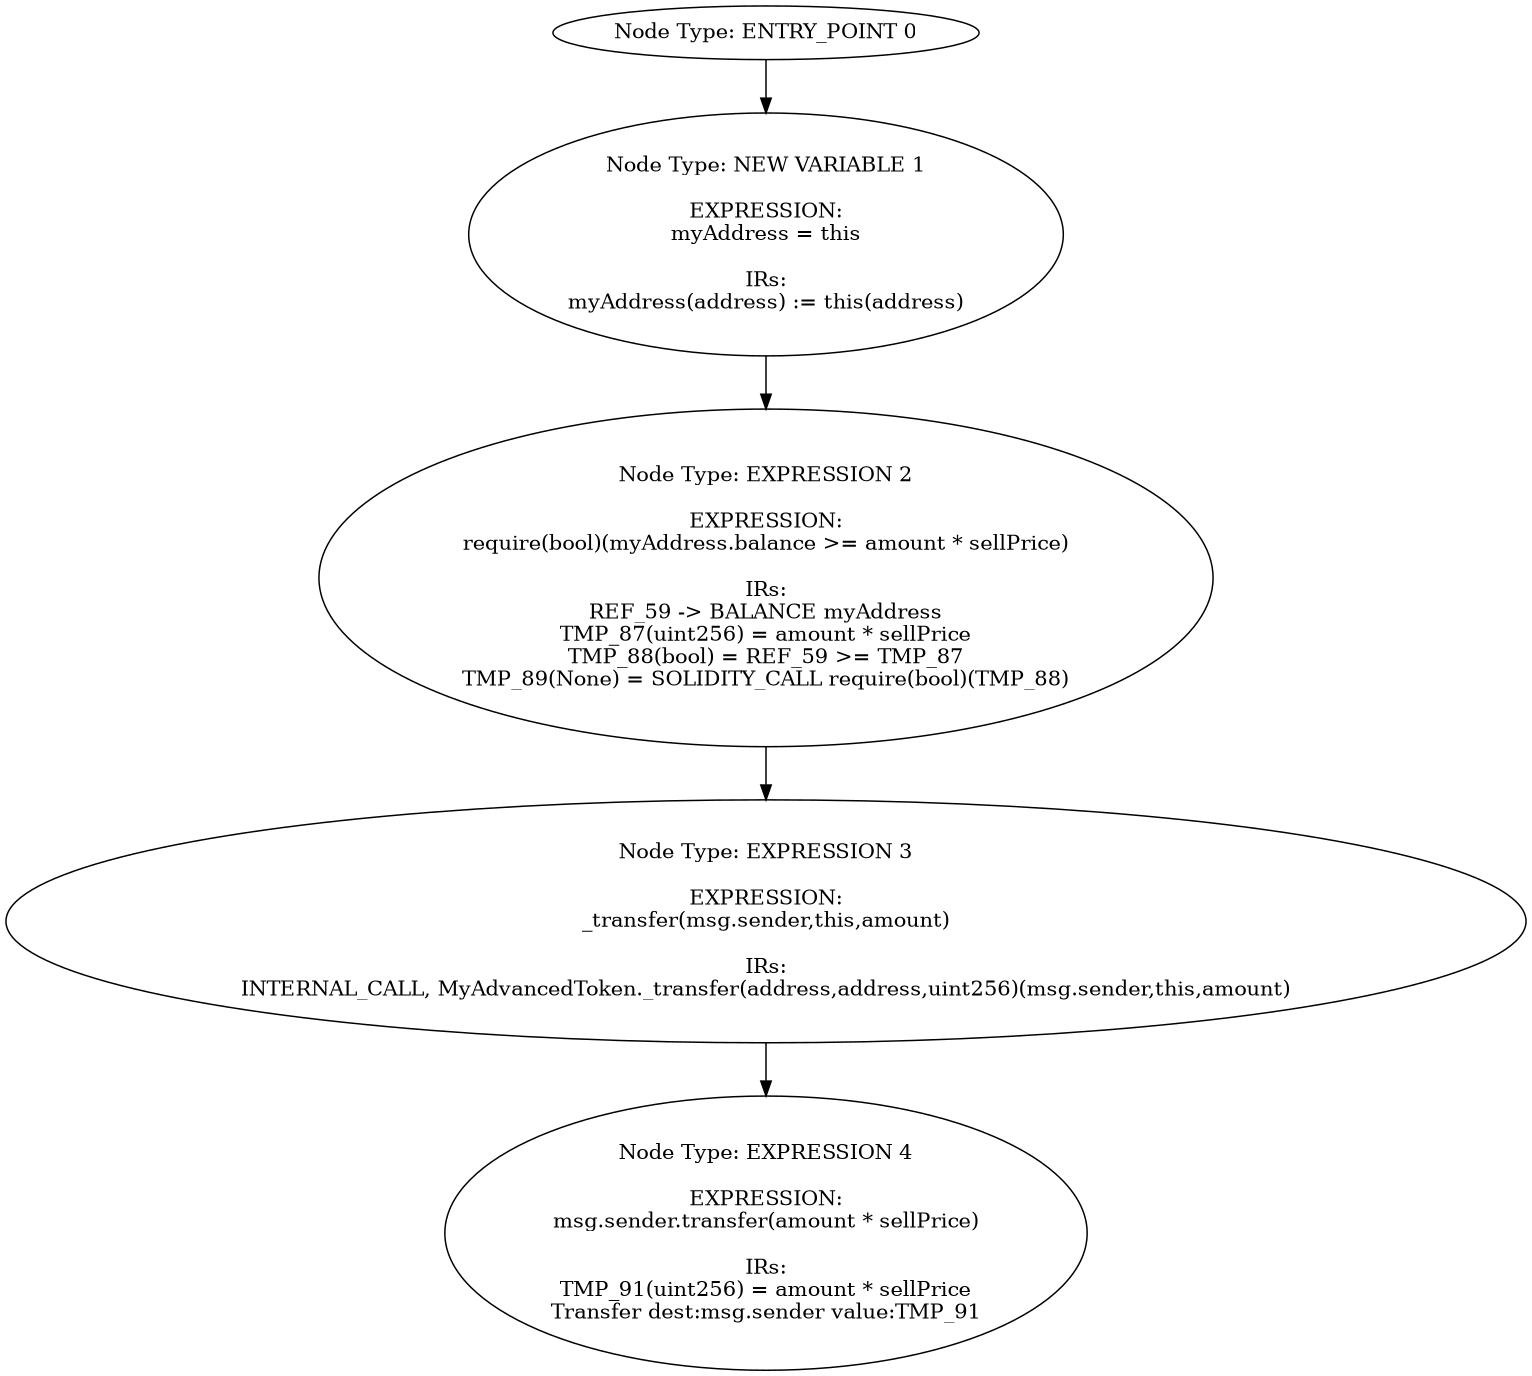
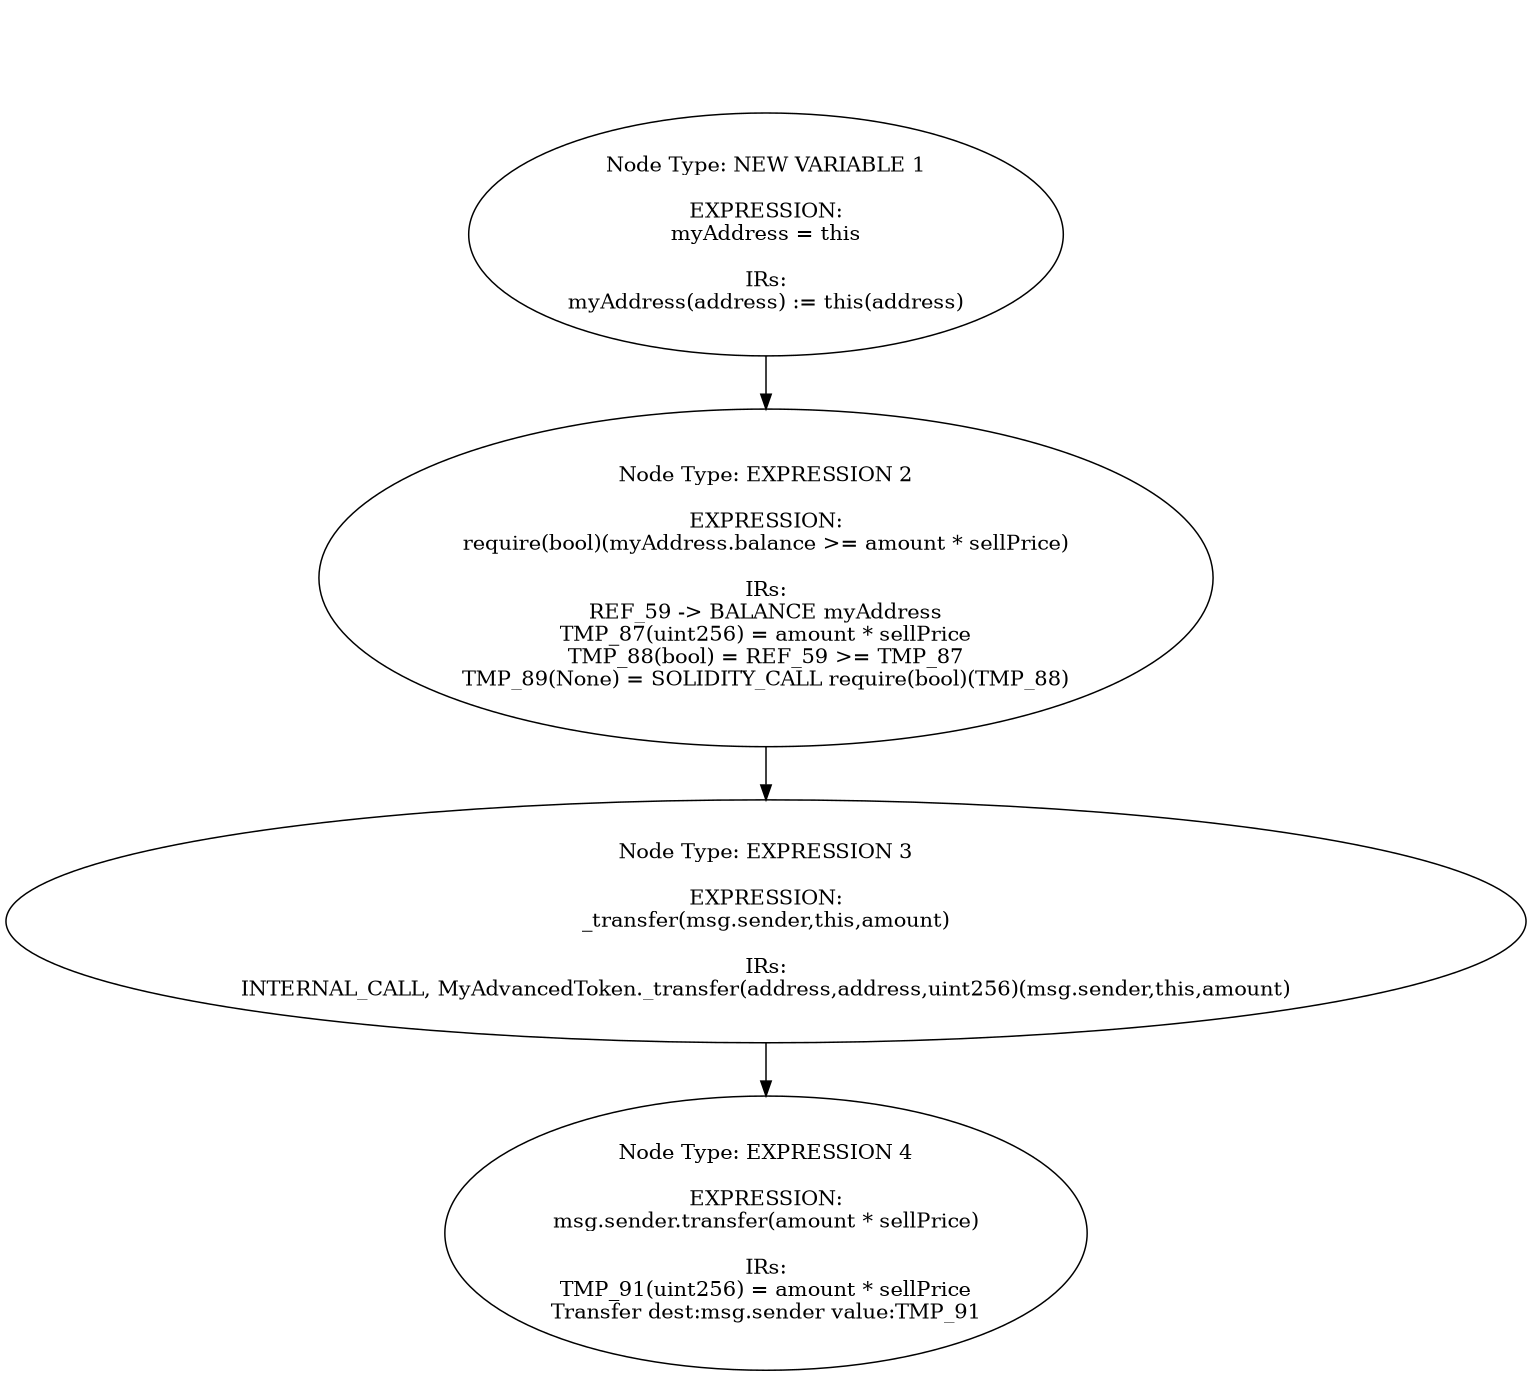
node "Node Type: ENTRY_POINT 0": removed
